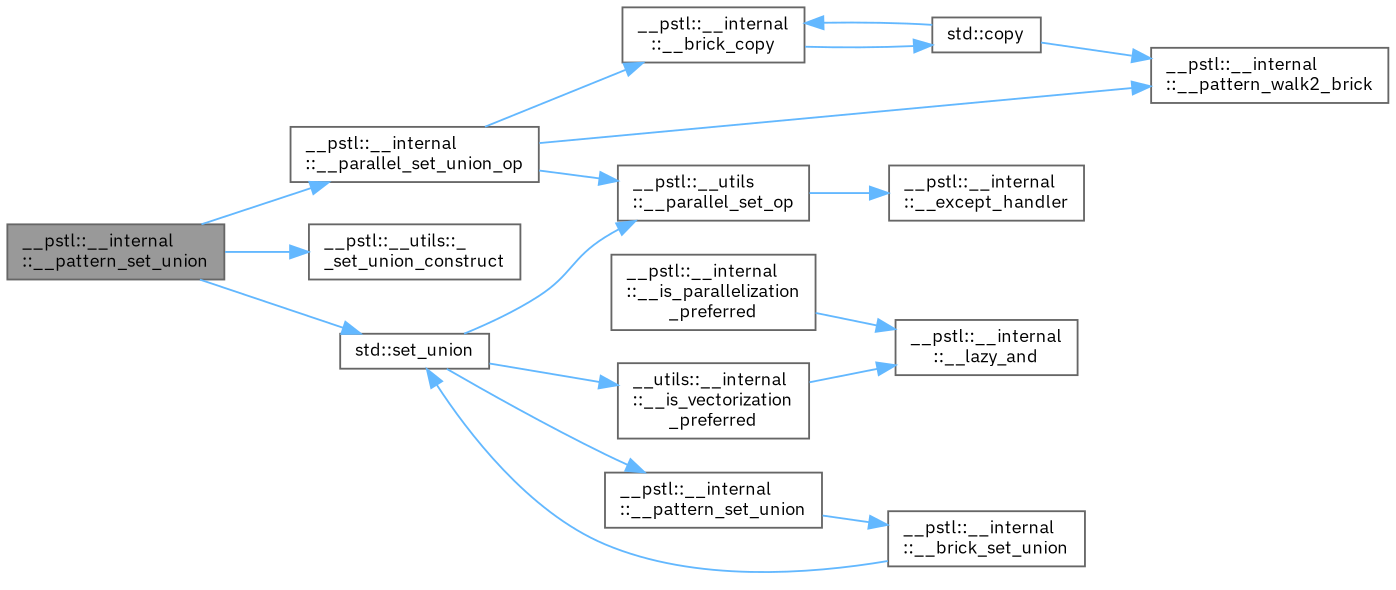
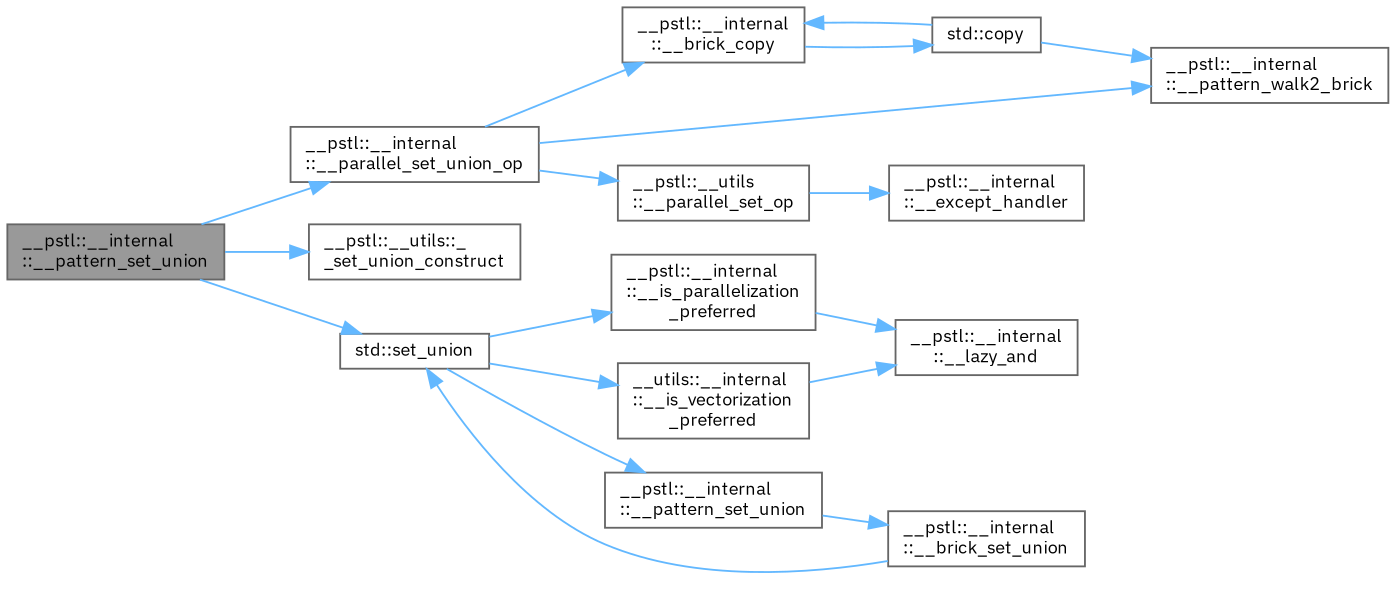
edge "std::set_union" -> "__pstl::__utils ::__parallel_set_op": now "std::set_union" -> "__pstl::__internal ::__is_parallelization _preferred"
